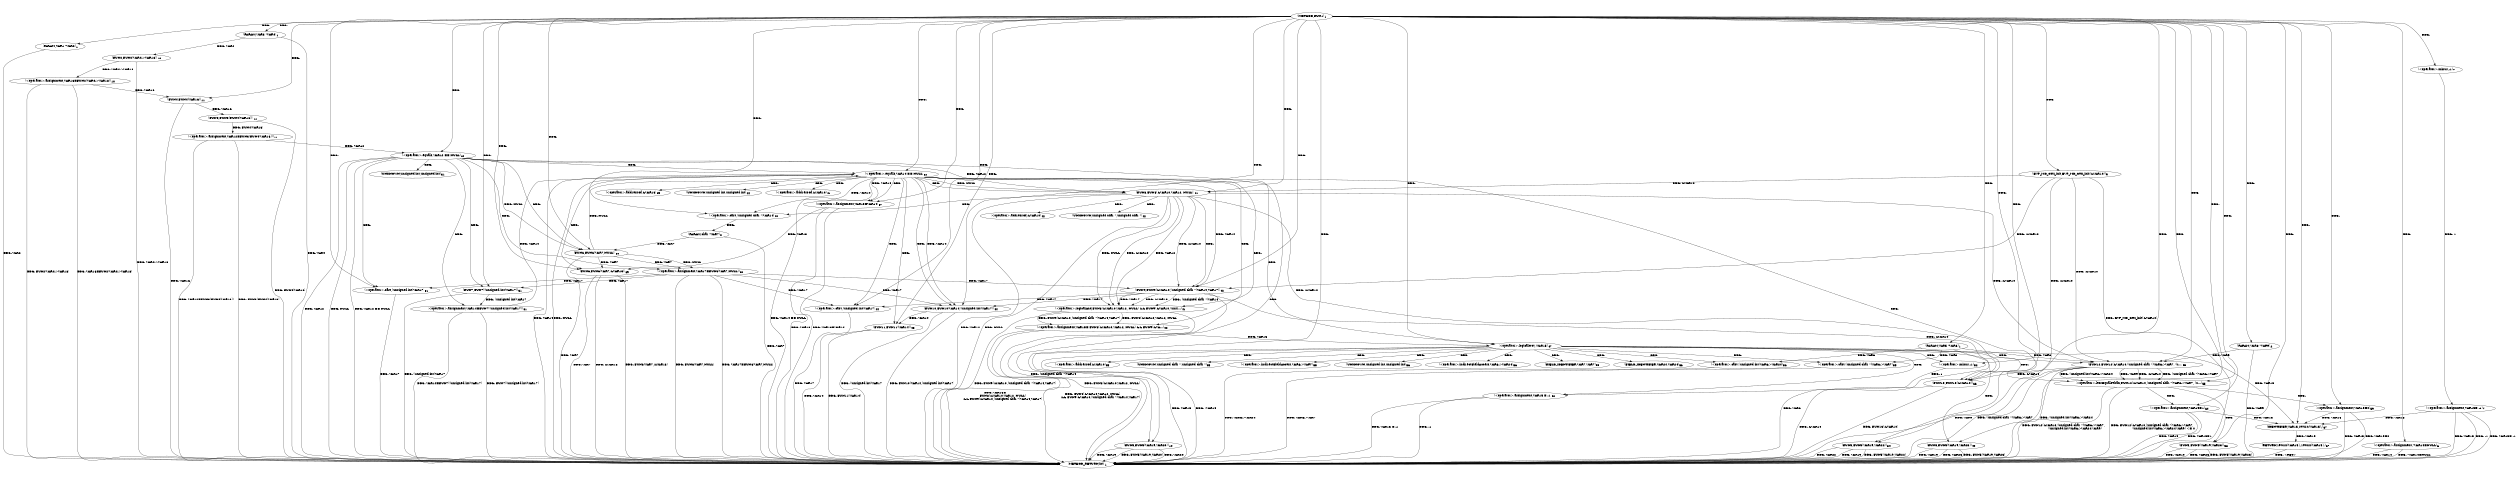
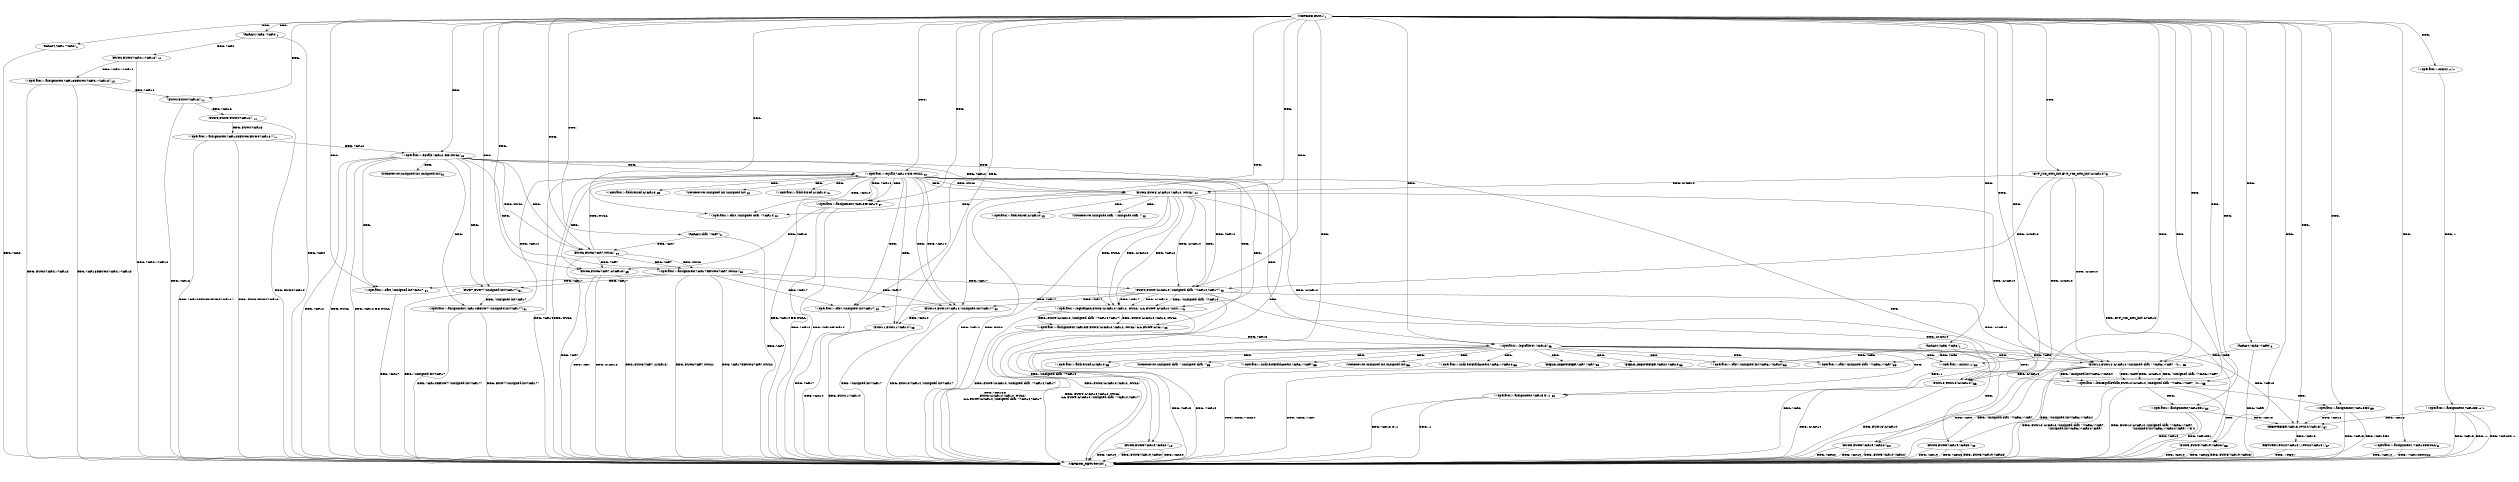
edge "(<operator>.cast,(unsigned char *)VAR14)" -> "(PARAM,char *VAR7)": now "(METHOD,FUN1)" -> "(PARAM,char *VAR7)"
edge "(FUN9,FUN9(&VAR10,(unsigned char *)VAR14,VAR17))" -> "(FUN12,FUN12(&VAR10,(unsigned char *)VAR6->VAR7, (u...)": added, label "DDG: &VAR10"
node "(<operator>.logicalNot,!VAR15)": text "47" -> "46"
